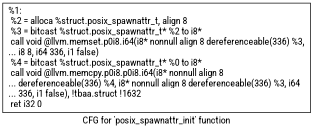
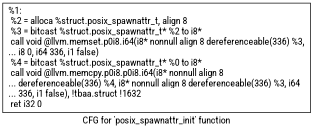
node "%1:": text "... i8 8, i64 336, i1 false)" -> "... i8 0, i64 336, i1 false)"
